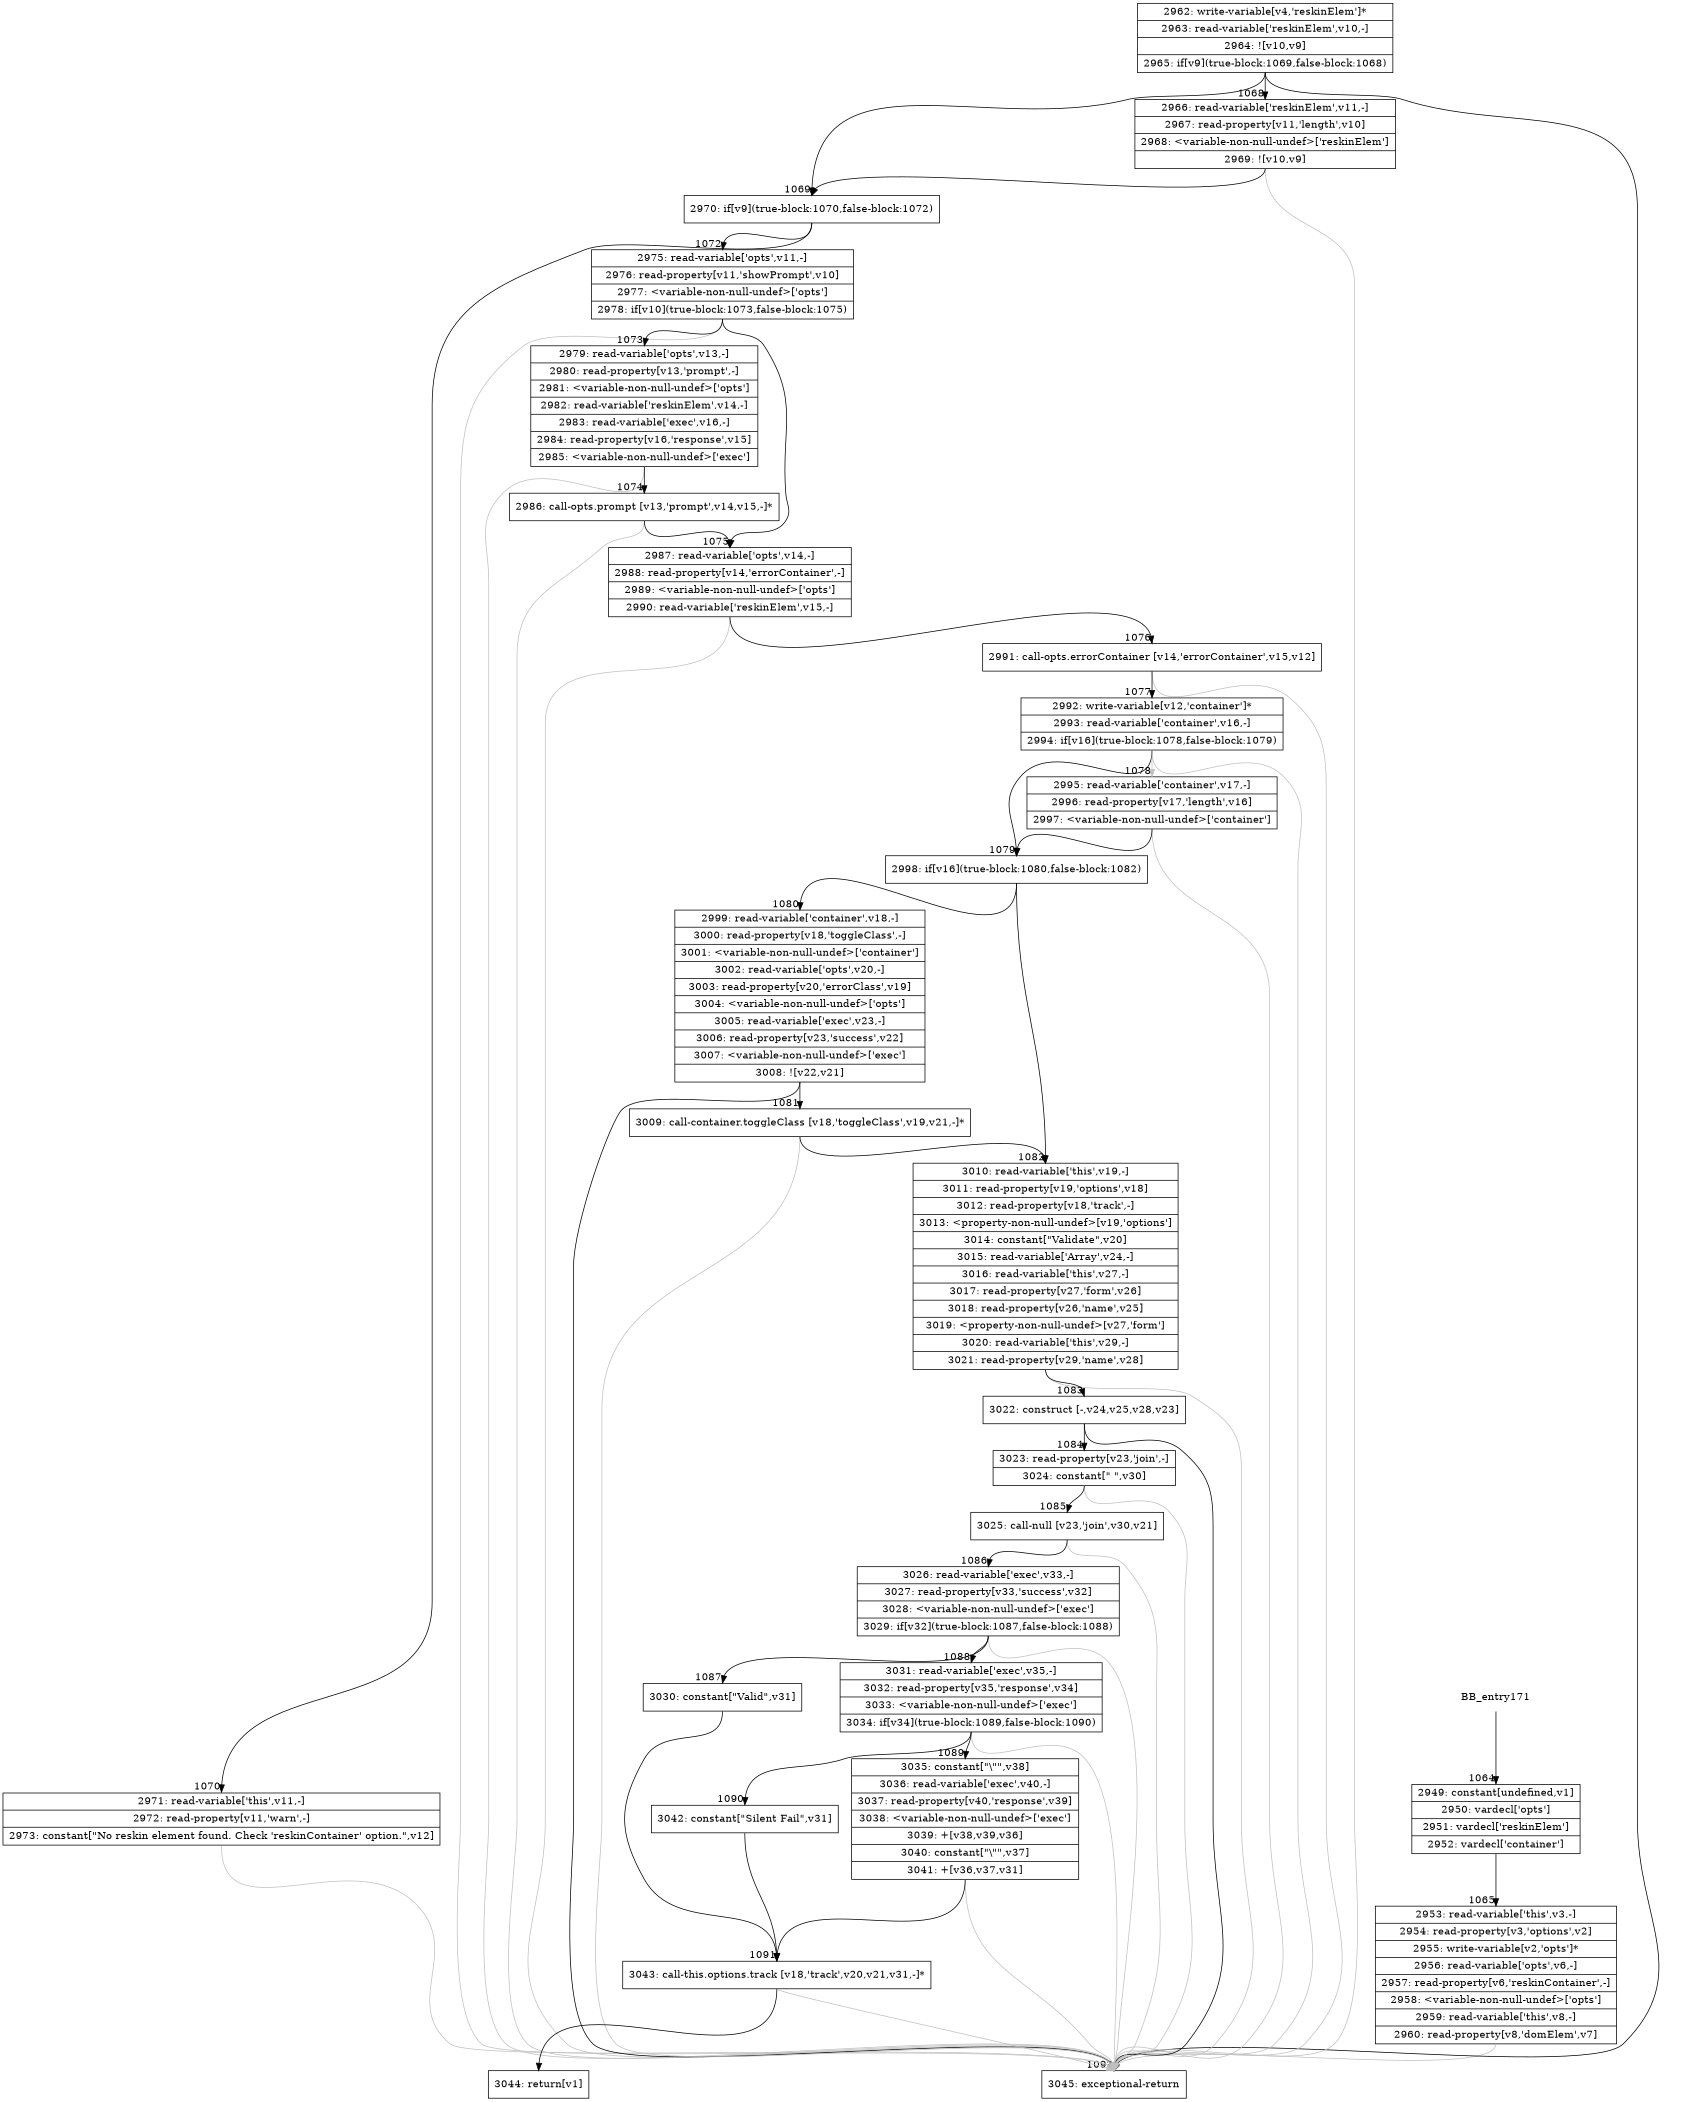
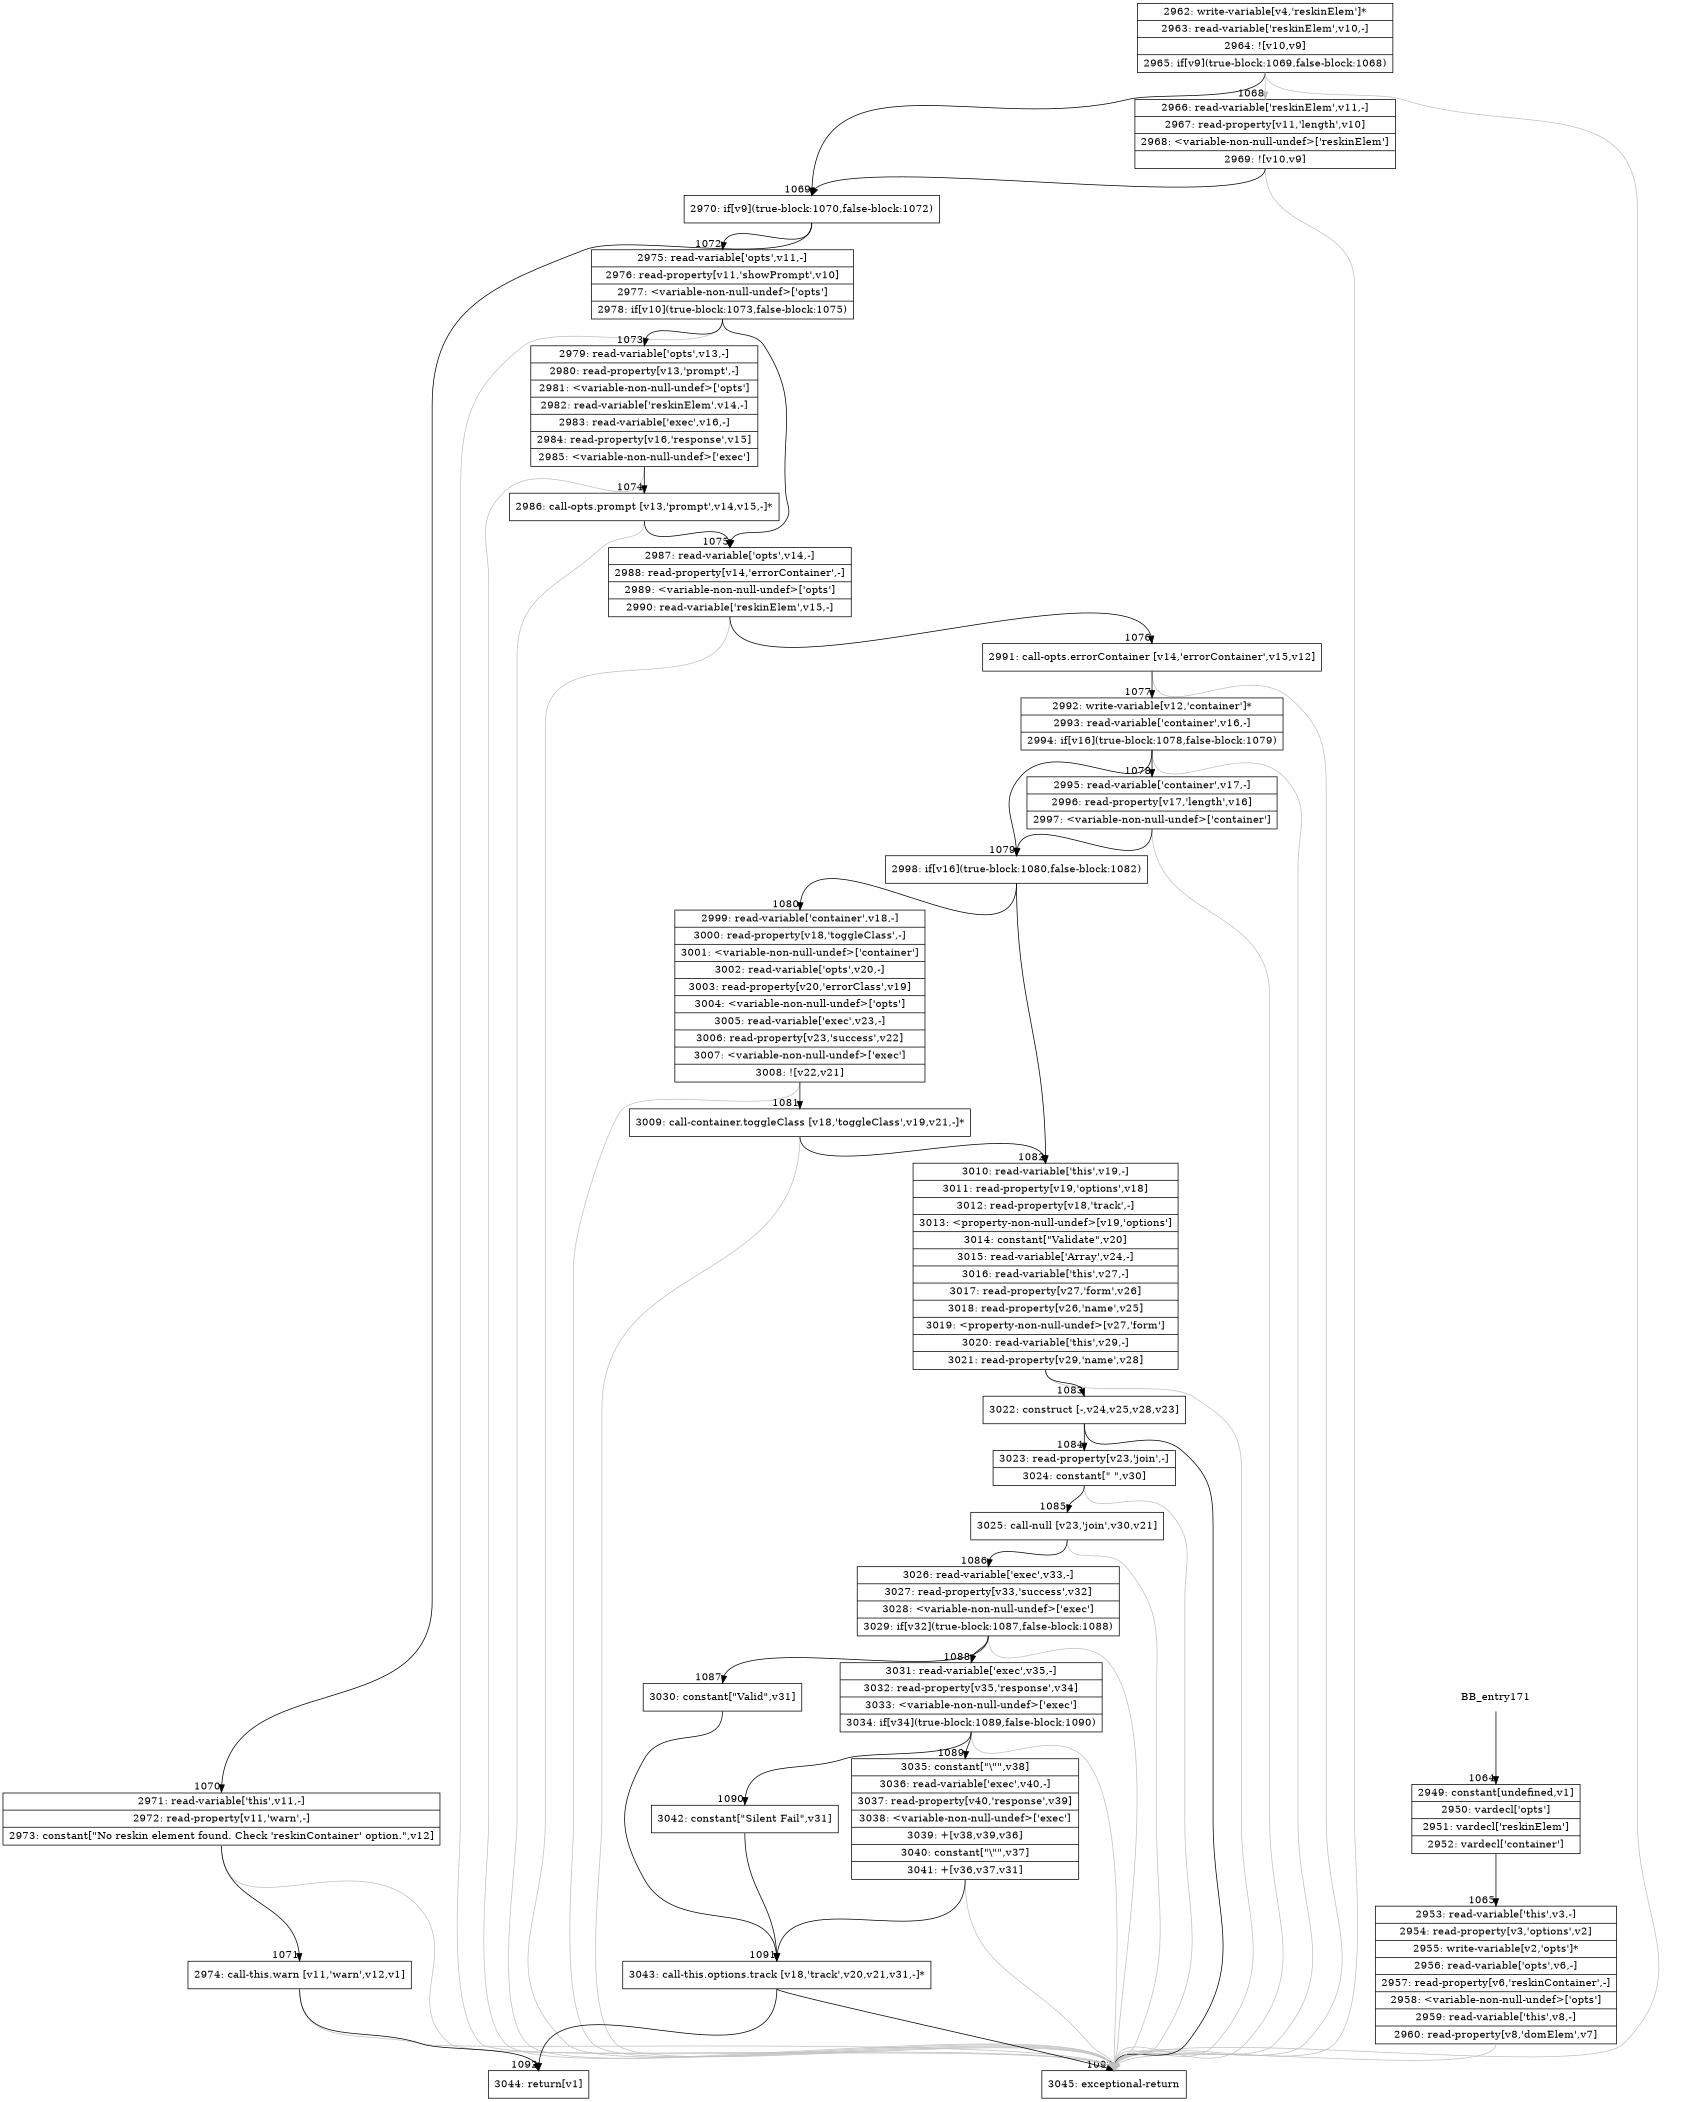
edge "2962: write-variable[v4,'reskinElem']*" -> "2966: read-variable['reskinElem',v11,-]": color black -> gray
edge "2992: write-variable[v12,'container']*" -> "2995: read-variable['container',v17,-]": color gray -> black
edge "2962: write-variable[v4,'reskinElem']*" -> "3045: exceptional-return": color black -> gray
edge "2999: read-variable['container',v18,-]" -> "3045: exceptional-return": color black -> gray
node "2974: call-this.warn [v11,'warn',v12,v1]": added
edge "3043: call-this.options.track [v18,'track',v20,v21,v31,-]*" -> "3045: exceptional-return": color gray -> black
